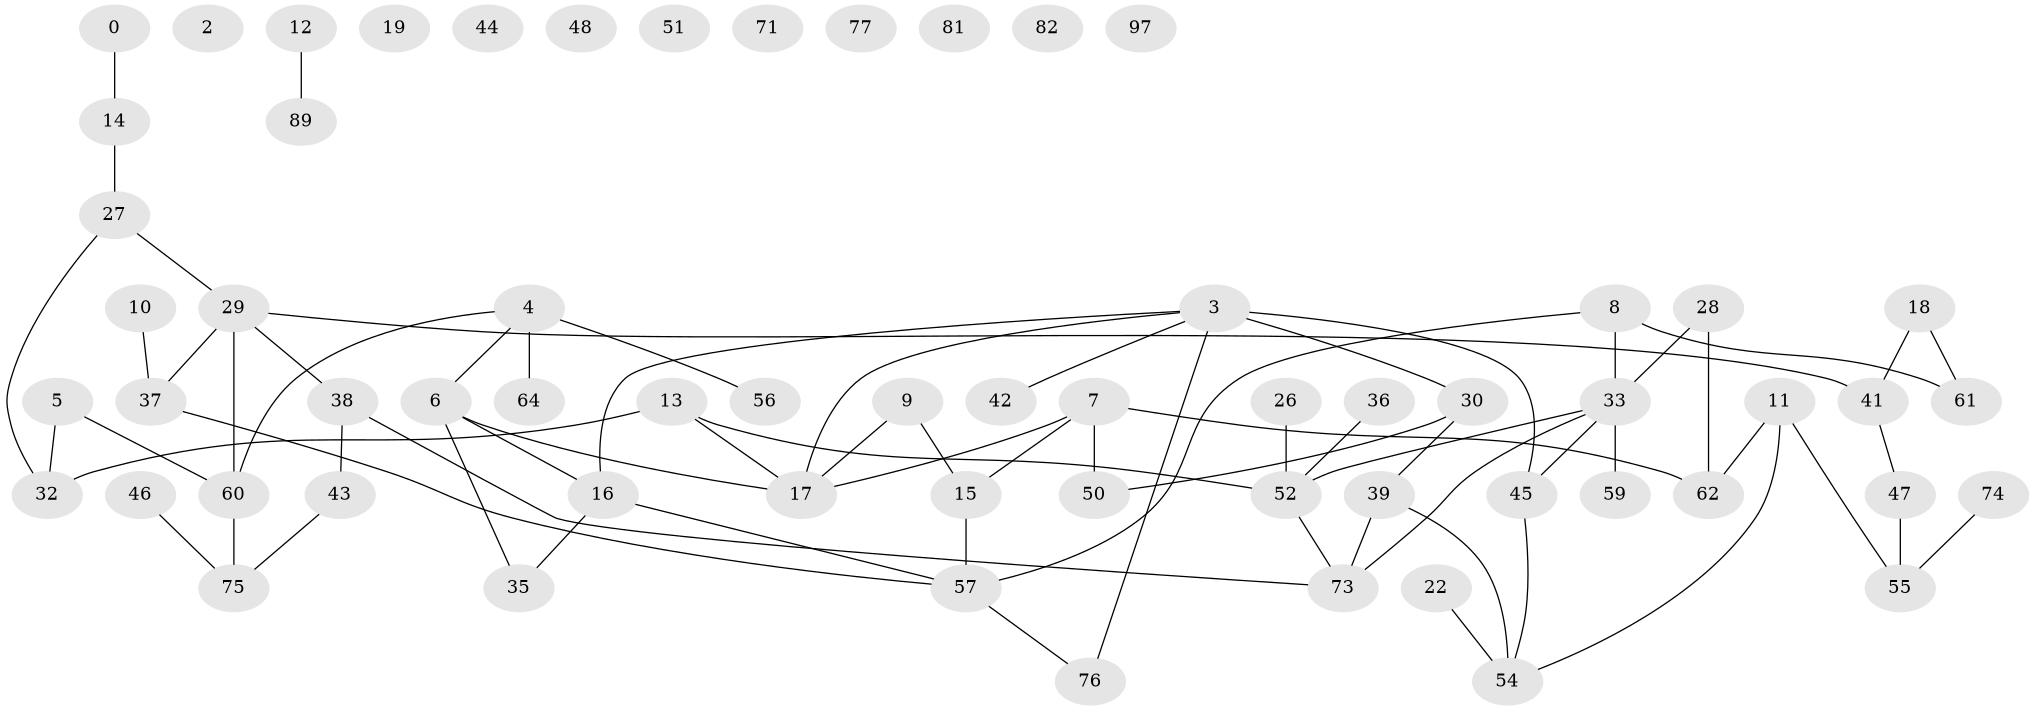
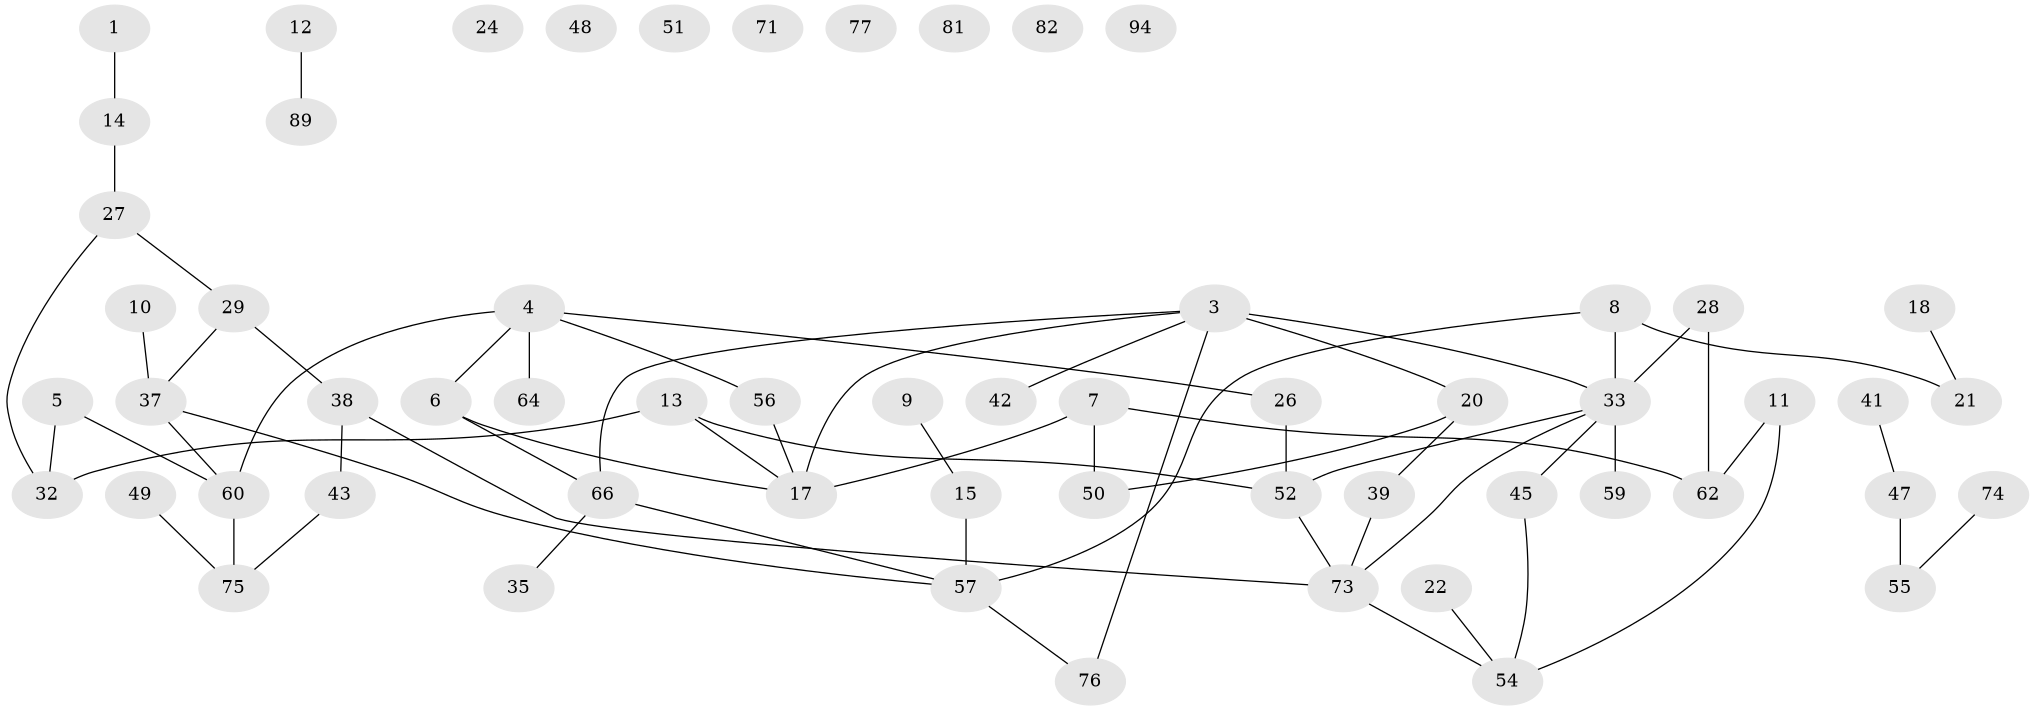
node "0": label "0" -> "1"
node "2": removed
node "19": removed
node "44": label "44" -> "24"
node "97": label "97" -> "94"
edge "29" -- "41": removed
edge "4" -- "26": added
edge "3" -- "45": now "3" -- "33"
edge "18" -- "41": removed
edge "29" -- "60": now "37" -- "60"
node "36": removed
node "30": label "30" -> "20"
node "61": label "61" -> "21"
edge "9" -- "17": now "56" -- "17"
edge "7" -- "15": removed
node "46": label "46" -> "49"
edge "6" -- "35": removed
node "16": label "16" -> "66"
edge "11" -- "55": removed
edge "39" -- "54": now "73" -- "54"
